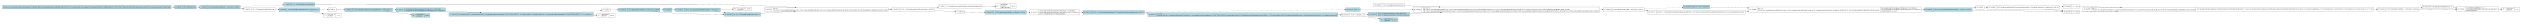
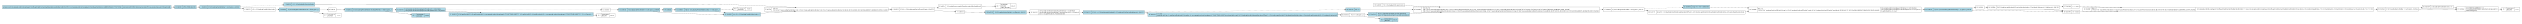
edge "11: 0x0055" -> "12: 0x0057": now "10: 0x003c" -> "12: 0x0057"
